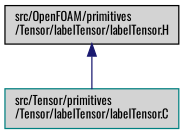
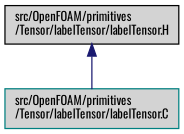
node "src/Tensor/primitives /Tensor/labelTensor/labelTensor.C": label "src/Tensor/primitives /Tensor/labelTensor/labelTensor.C" -> "src/OpenFOAM/primitives /Tensor/labelTensor/labelTensor.C"
